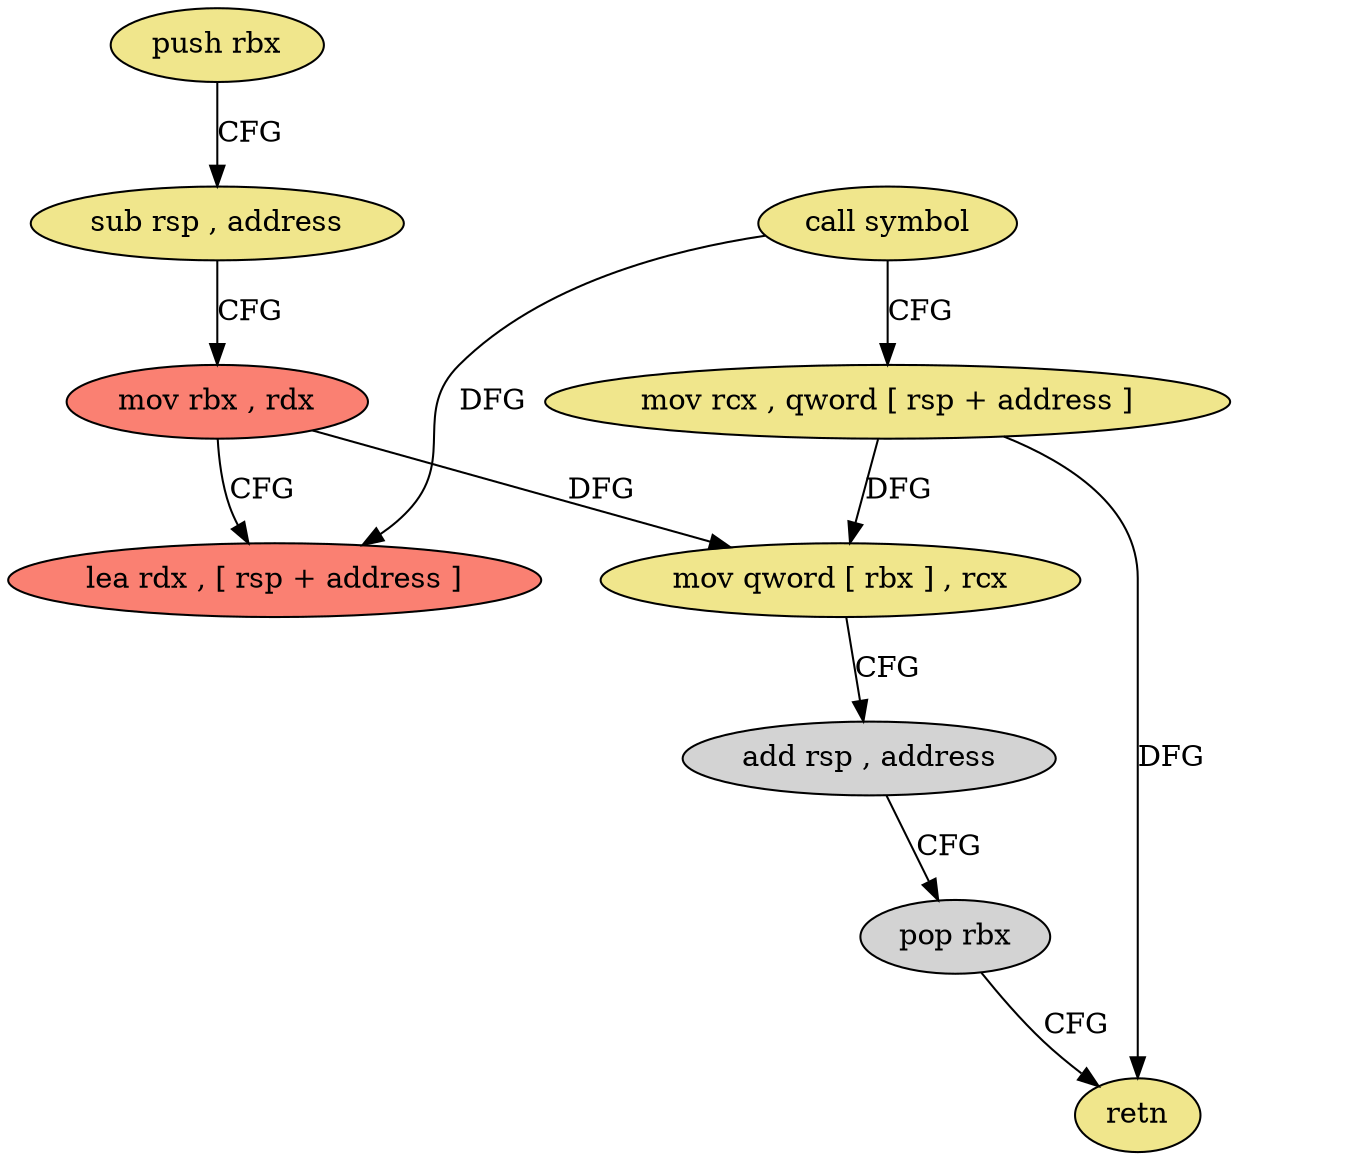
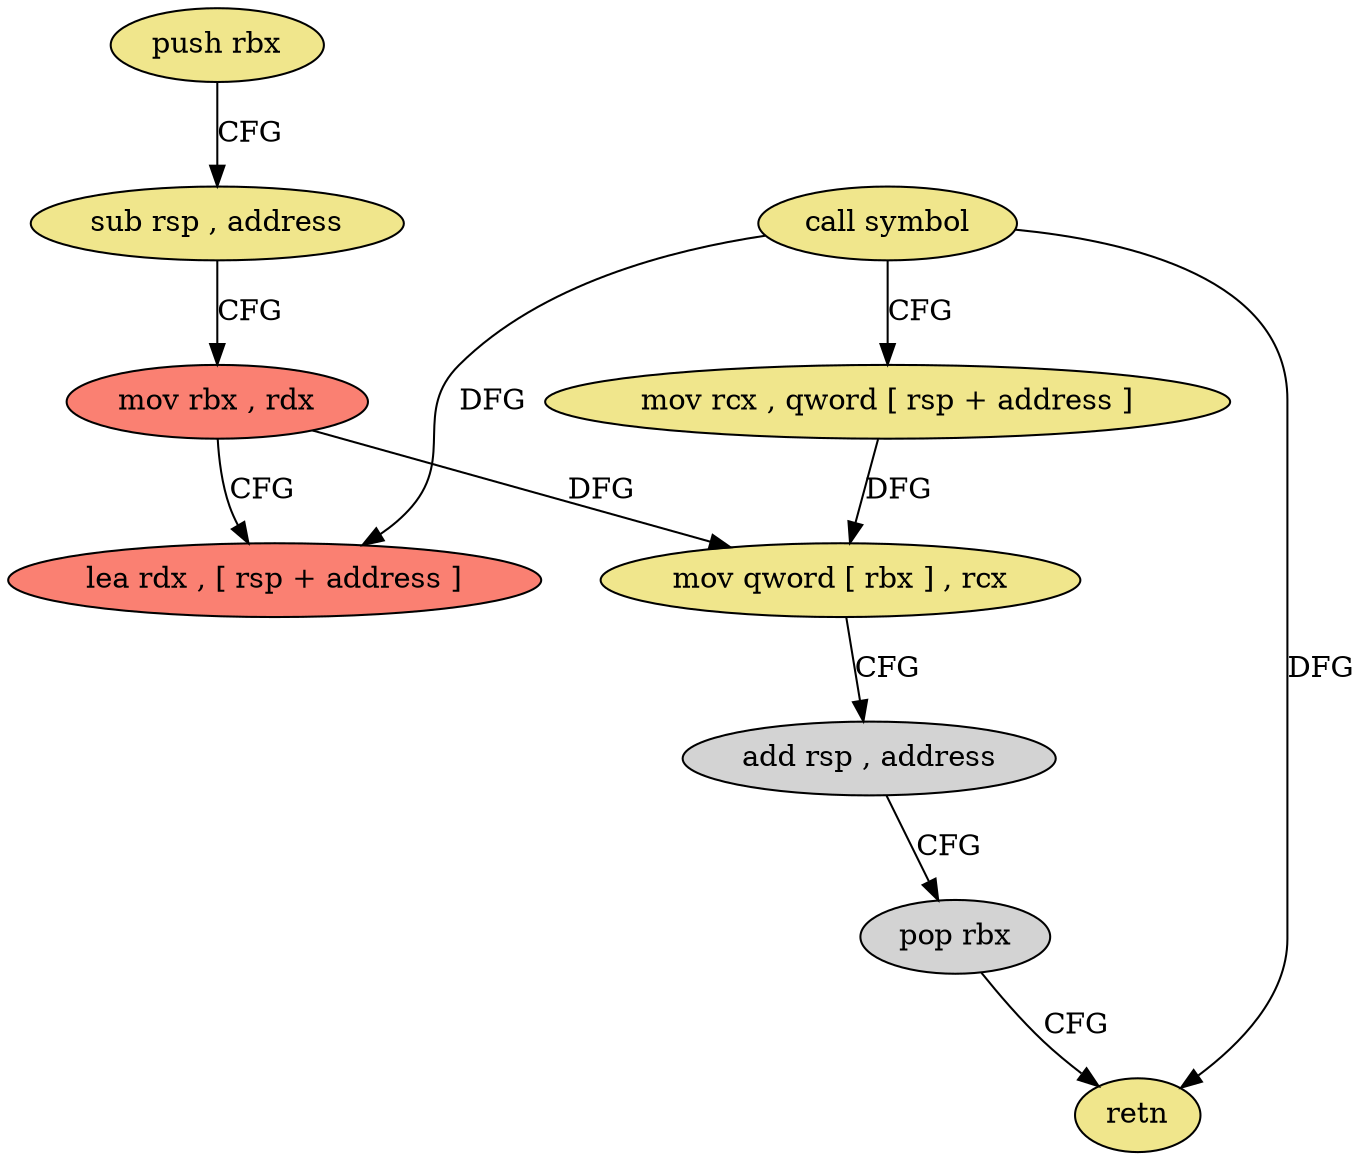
edge "mov rcx , qword [ rsp + address ]" -> "retn": now "call symbol" -> "retn"
